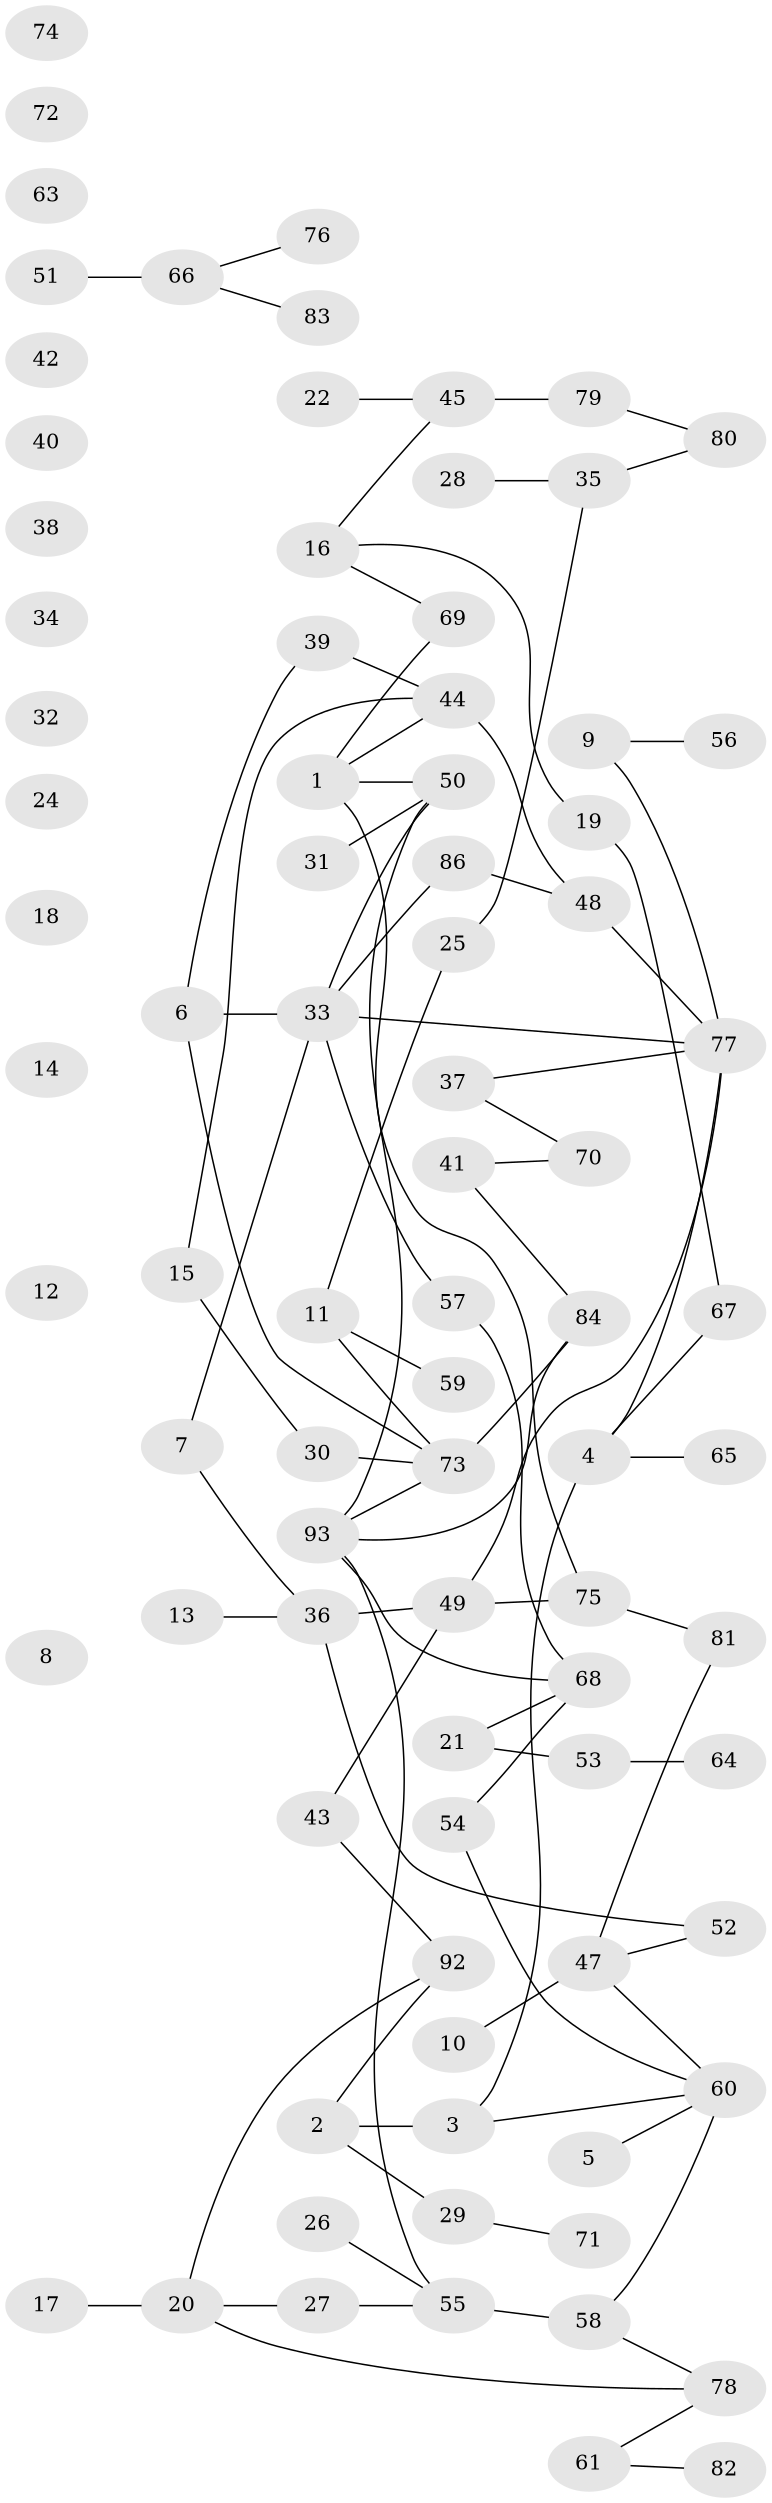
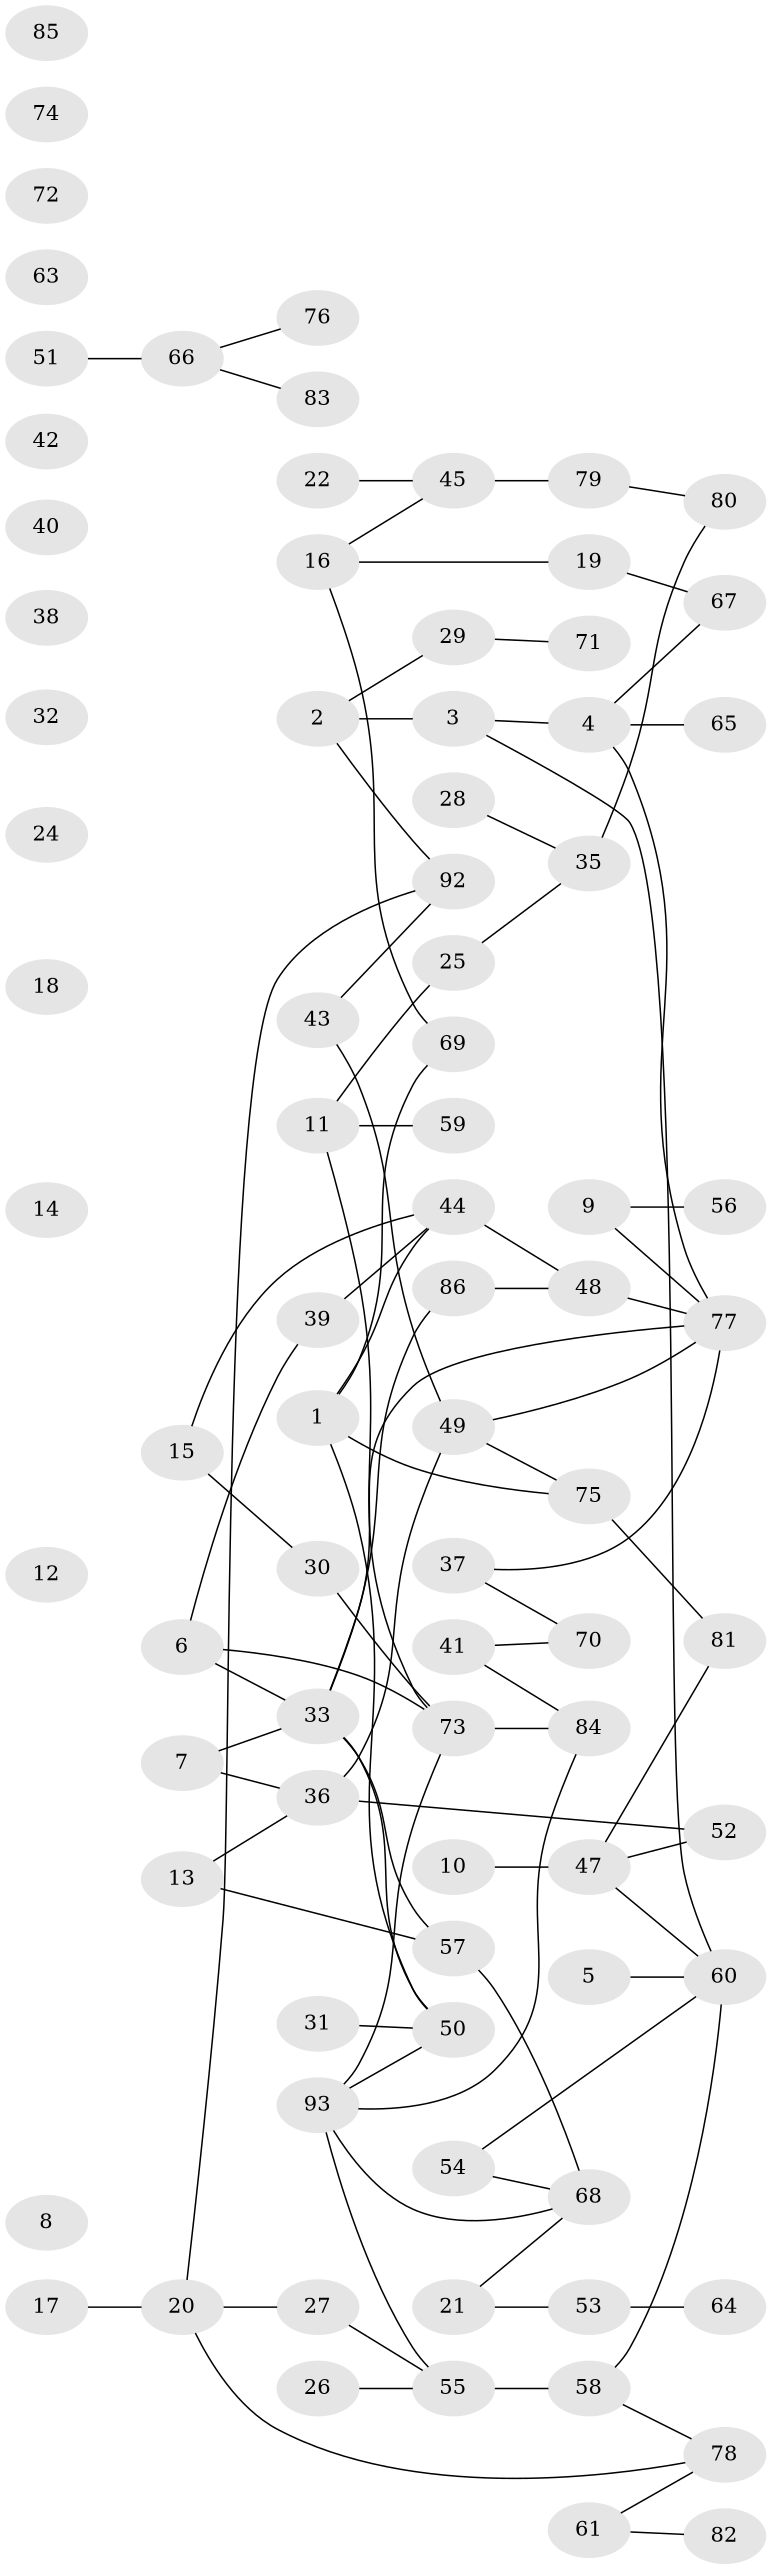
node "85": added
node "34": removed
edge "13" -- "57": added
